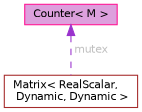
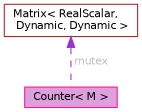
edge "Matrix< RealScalar, Dynamic, Dynamic >" -> "Counter< M >": reversed
